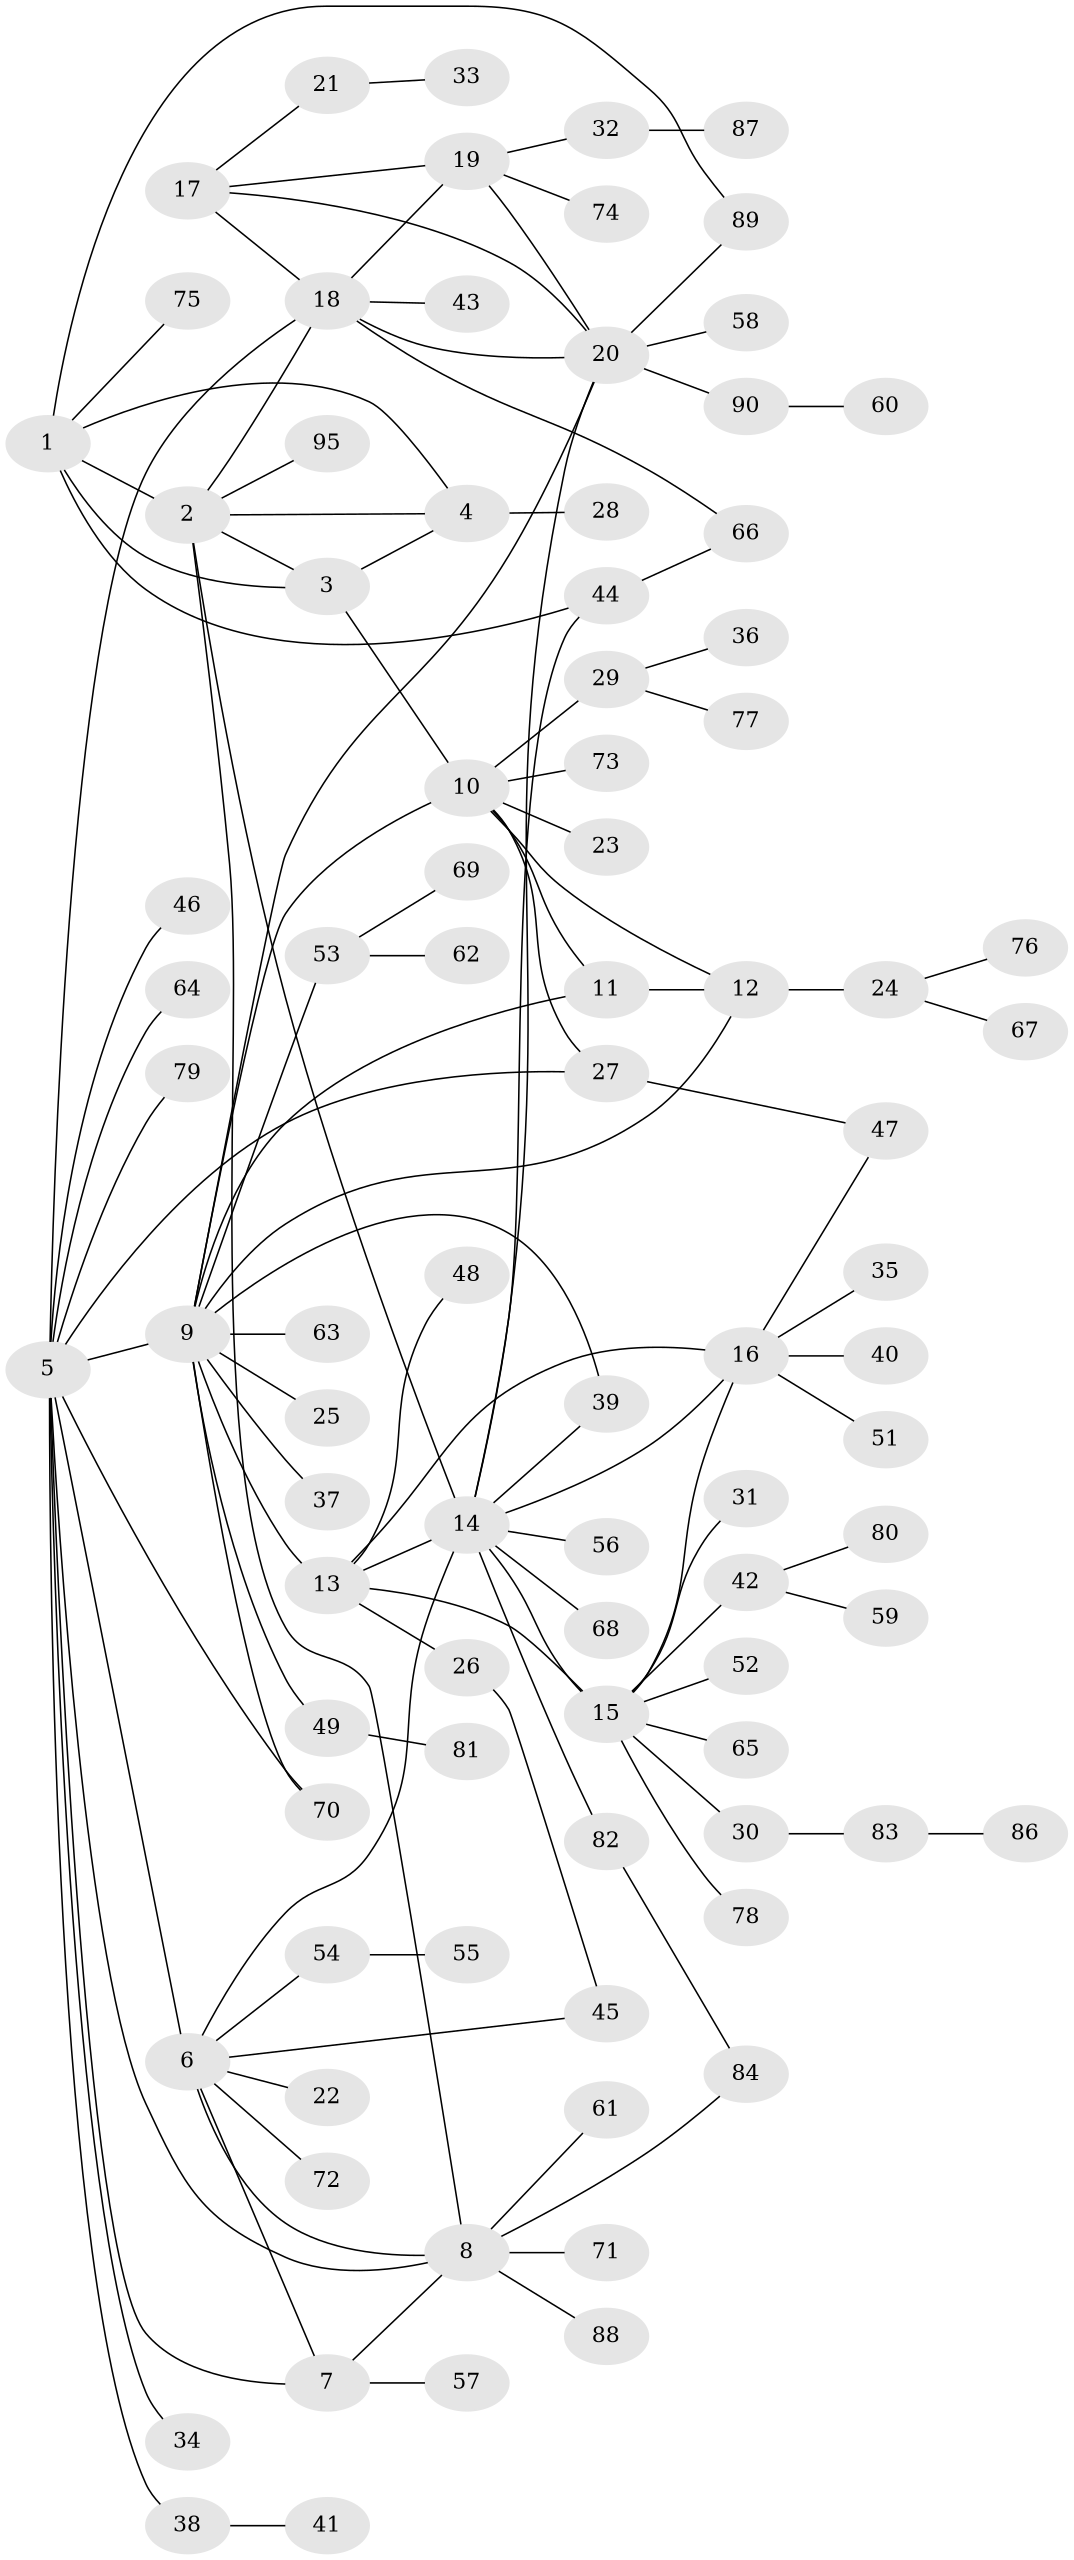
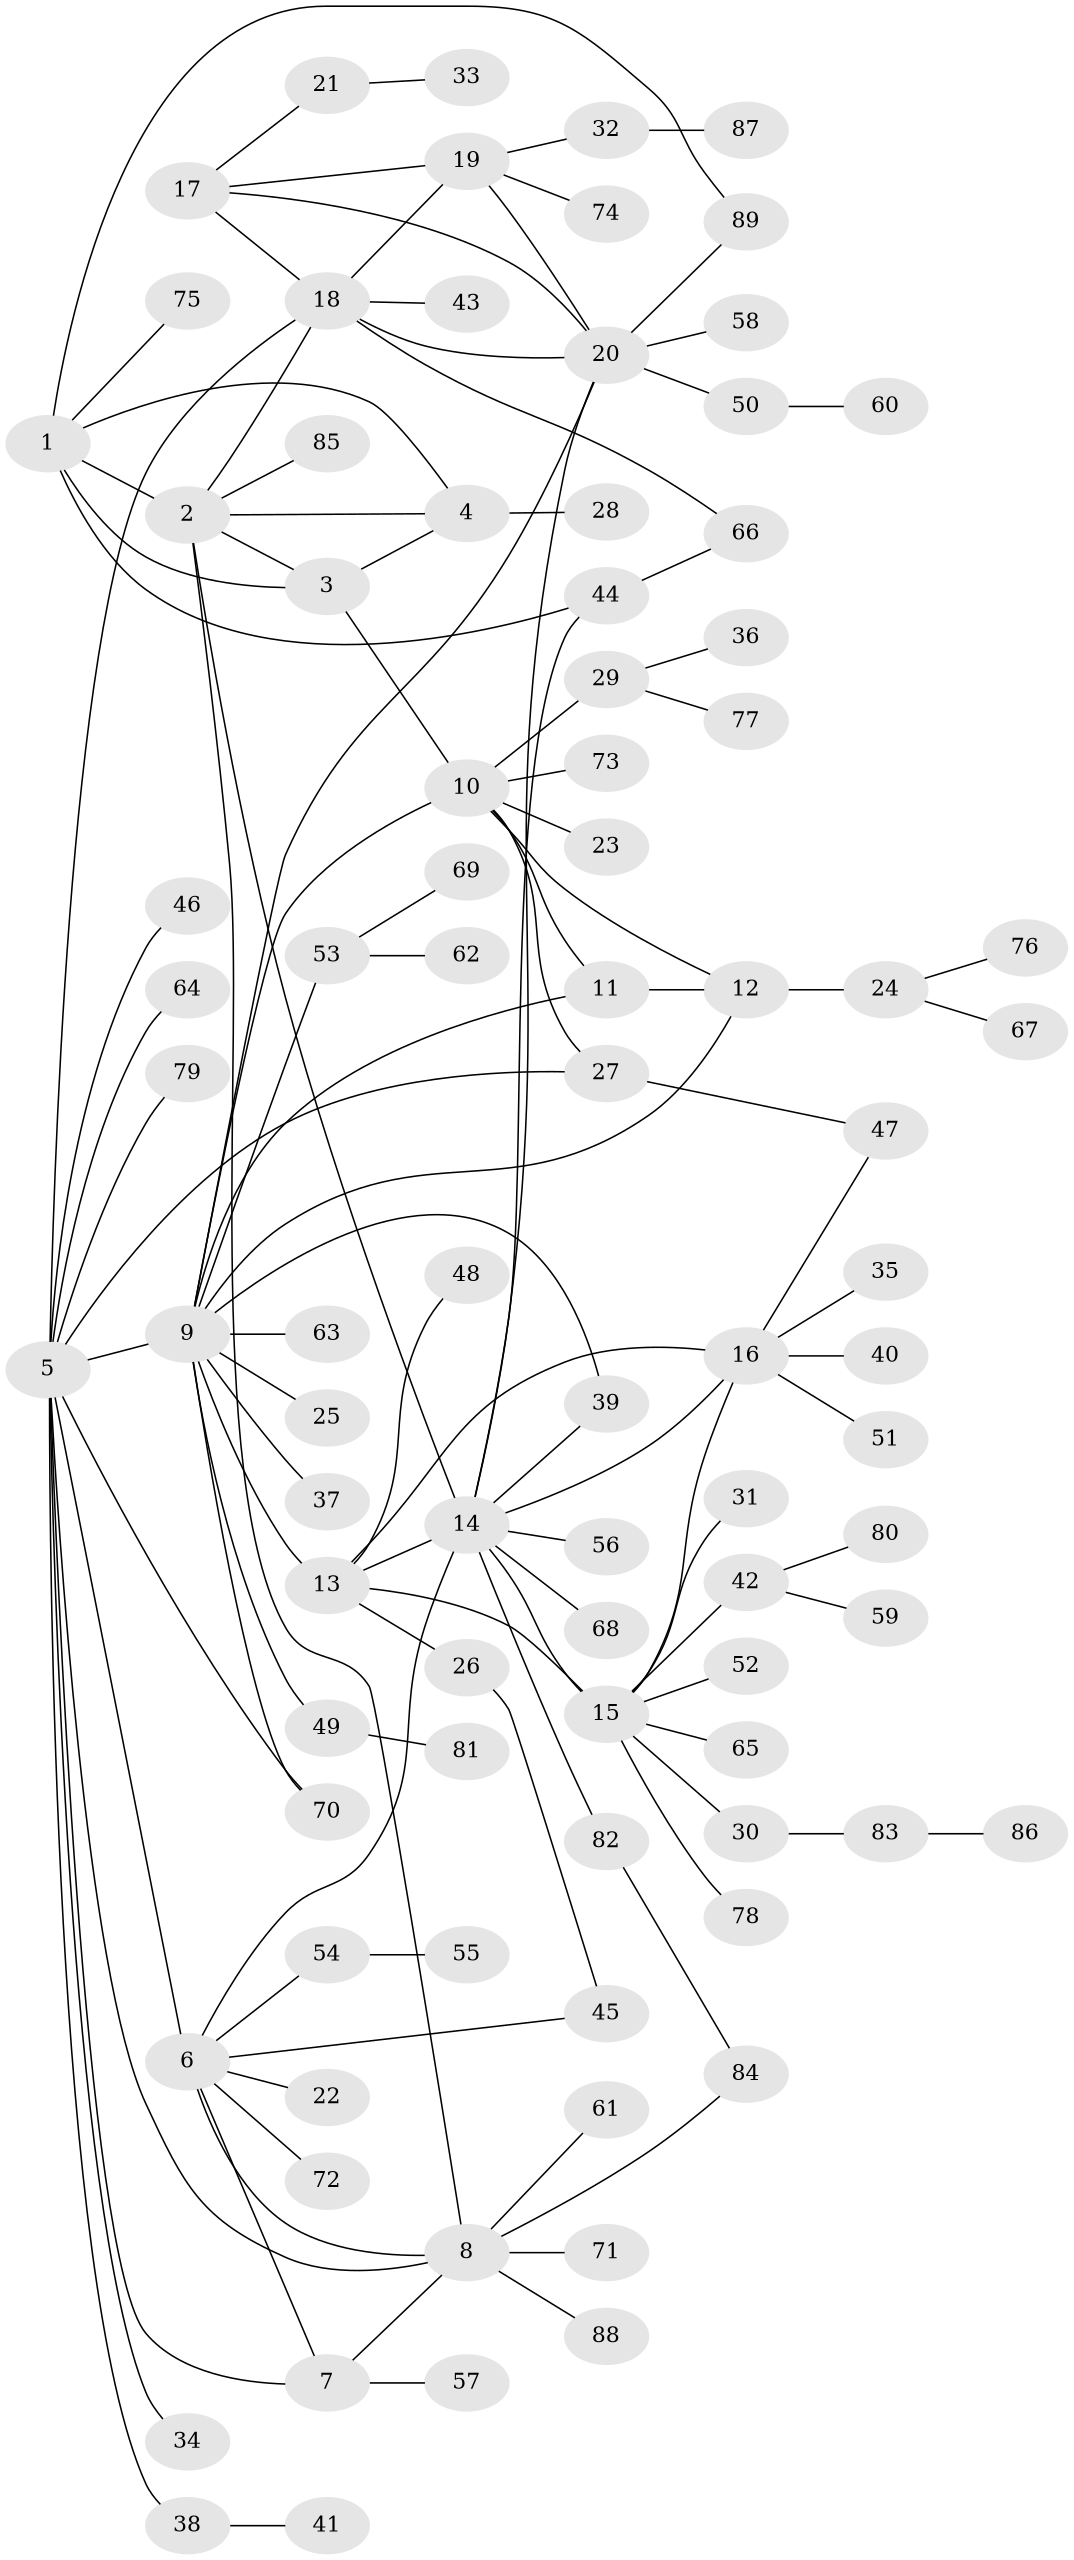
node "90": label "90" -> "50"
node "95": label "95" -> "85"
